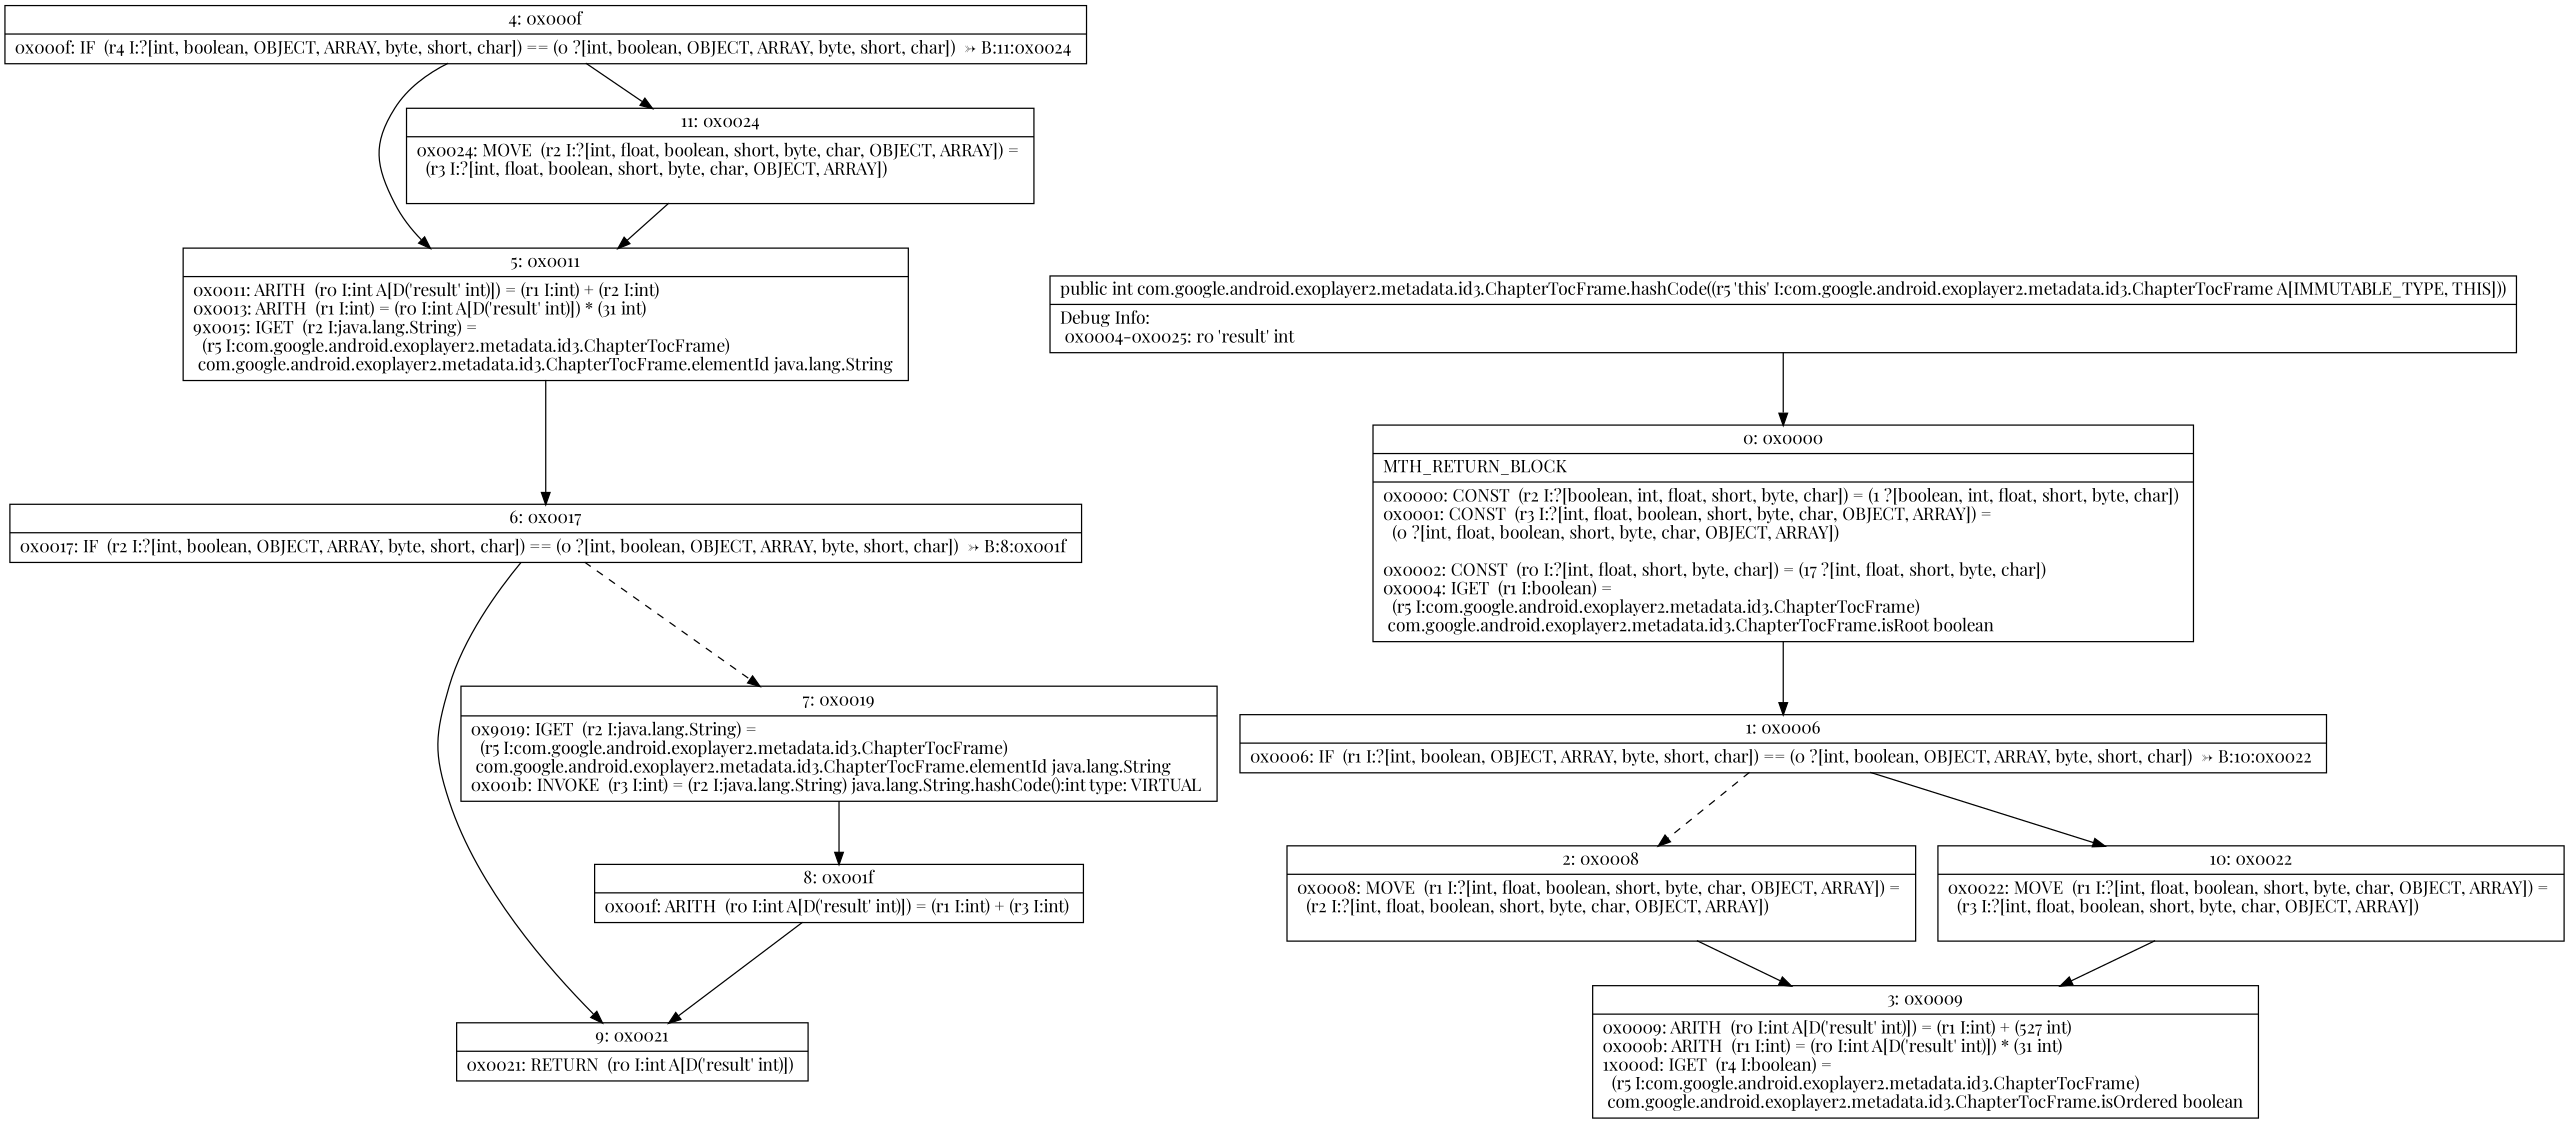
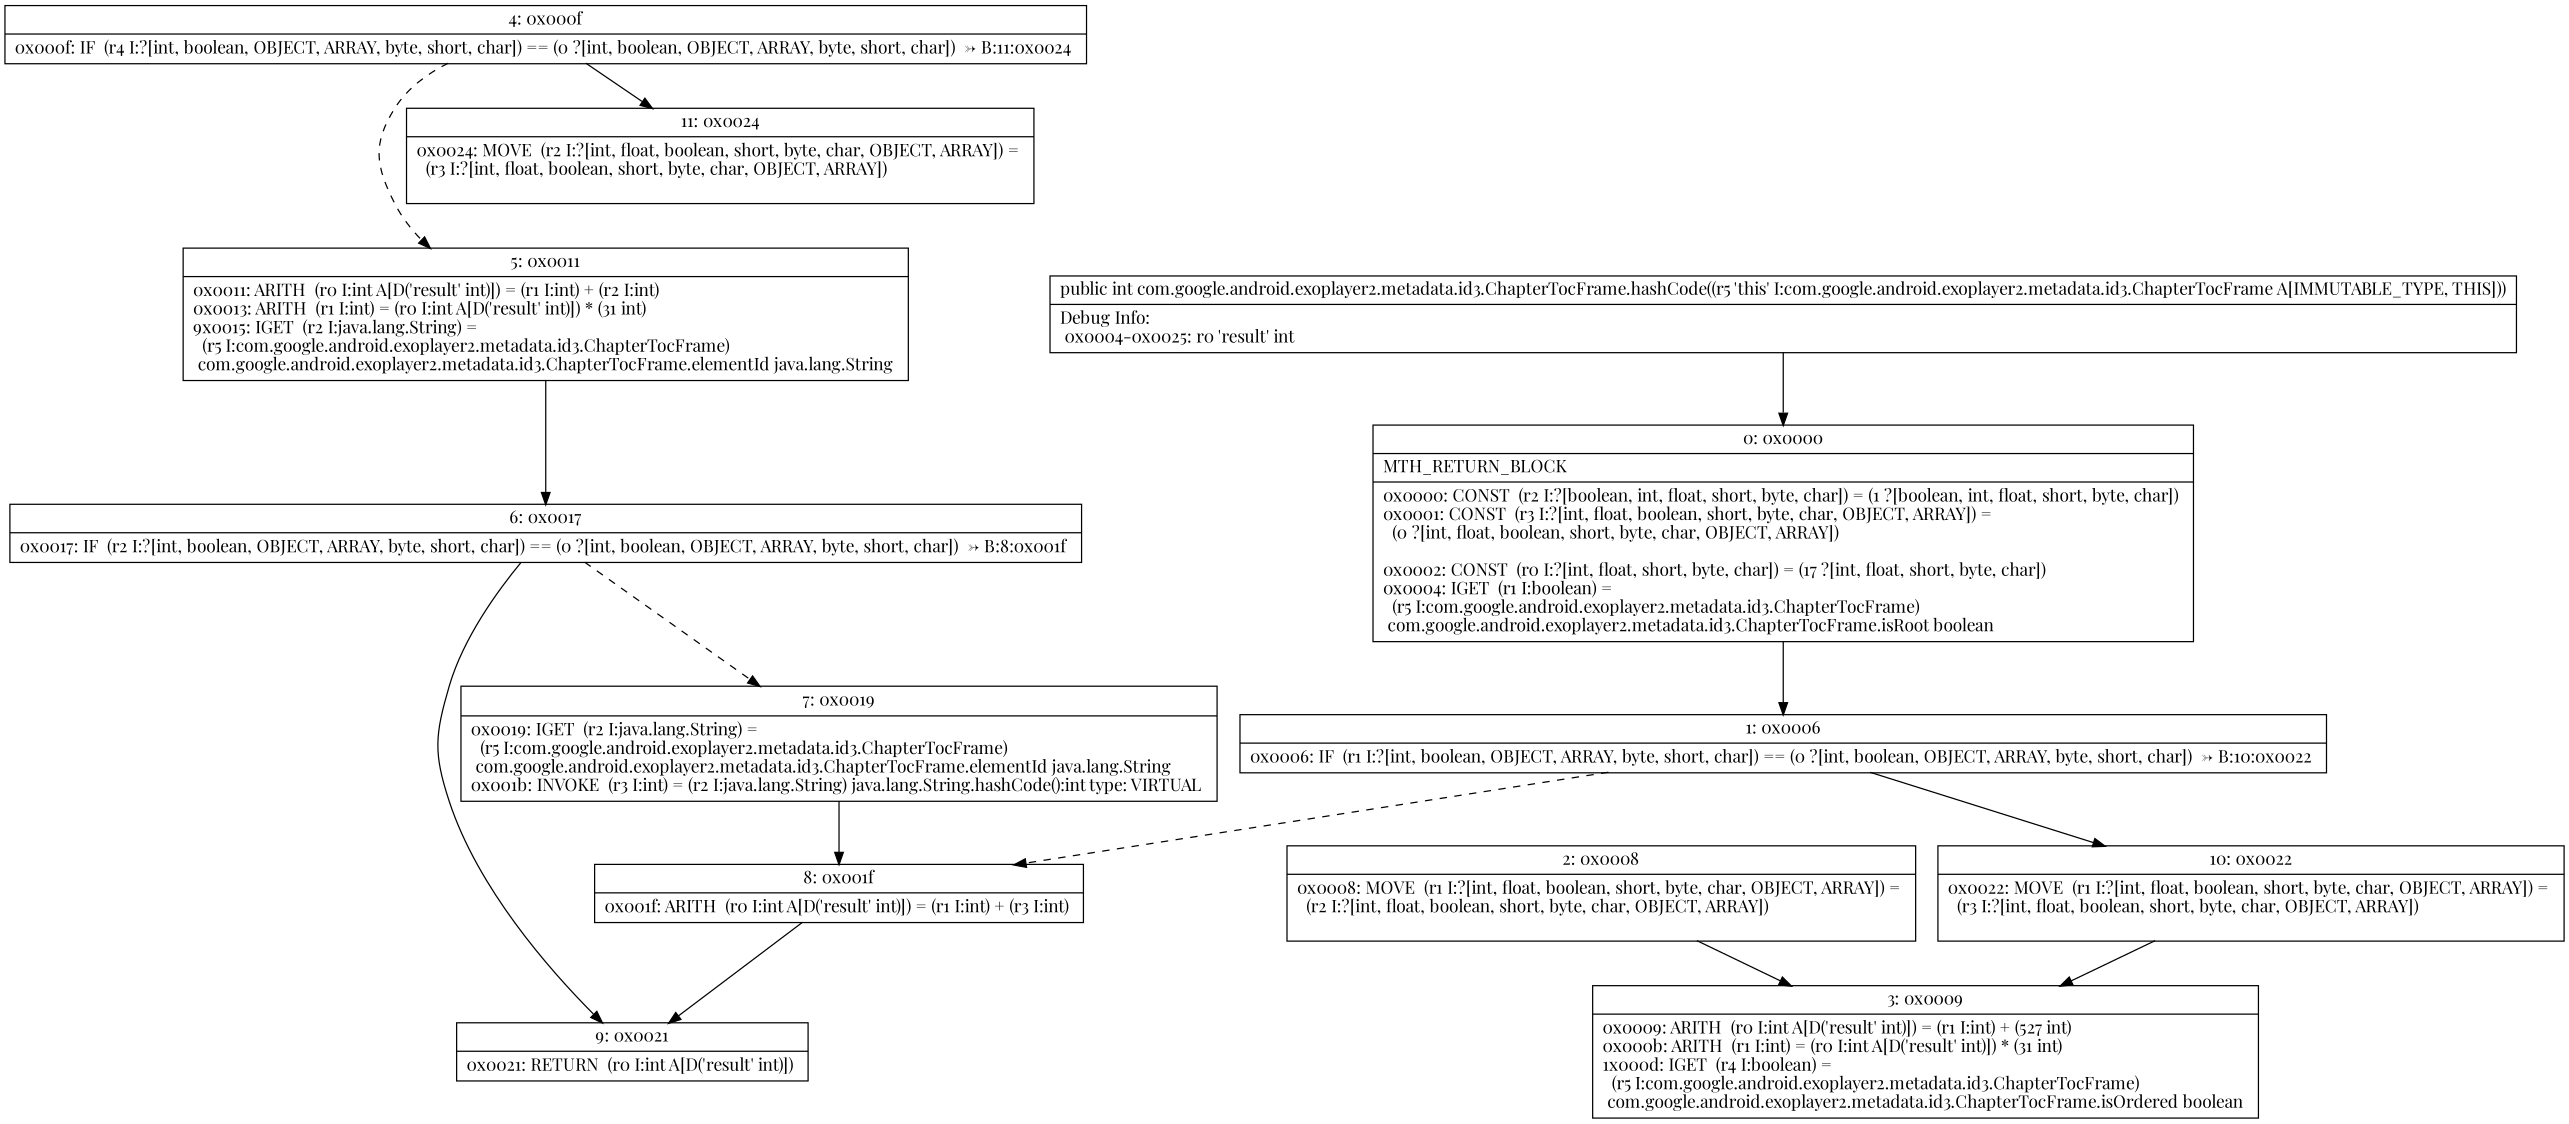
edge "4: 0x000f" -> "5: 0x0011": style solid -> dashed
edge "11: 0x0024" -> "5: 0x0011": removed
node "7: 0x0019": text "0x9019: IGET  (r2 I:java.lang.String) =" -> "0x0019: IGET  (r2 I:java.lang.String) ="
edge "1: 0x0006" -> "2: 0x0008": now "1: 0x0006" -> "8: 0x001f"
